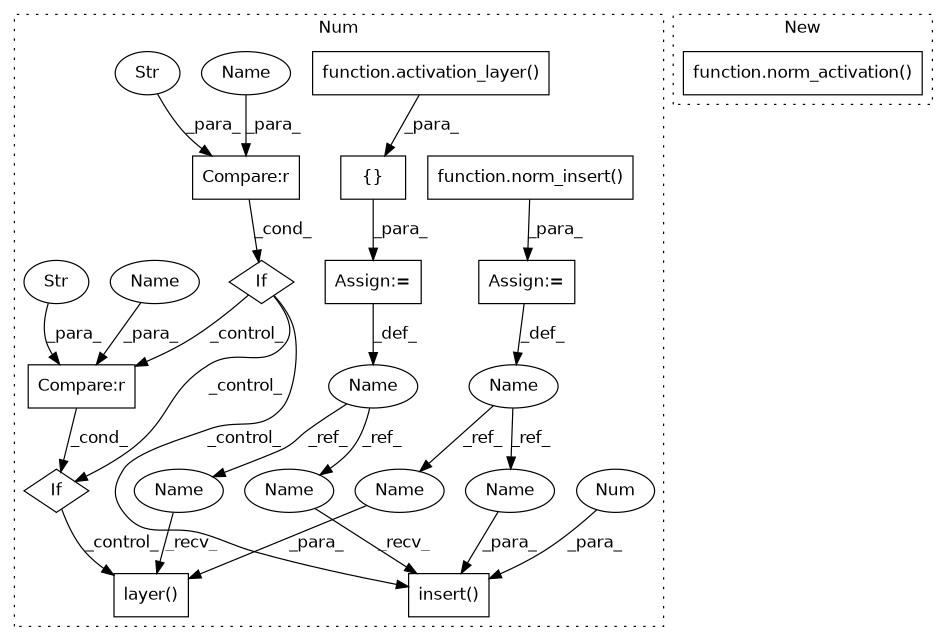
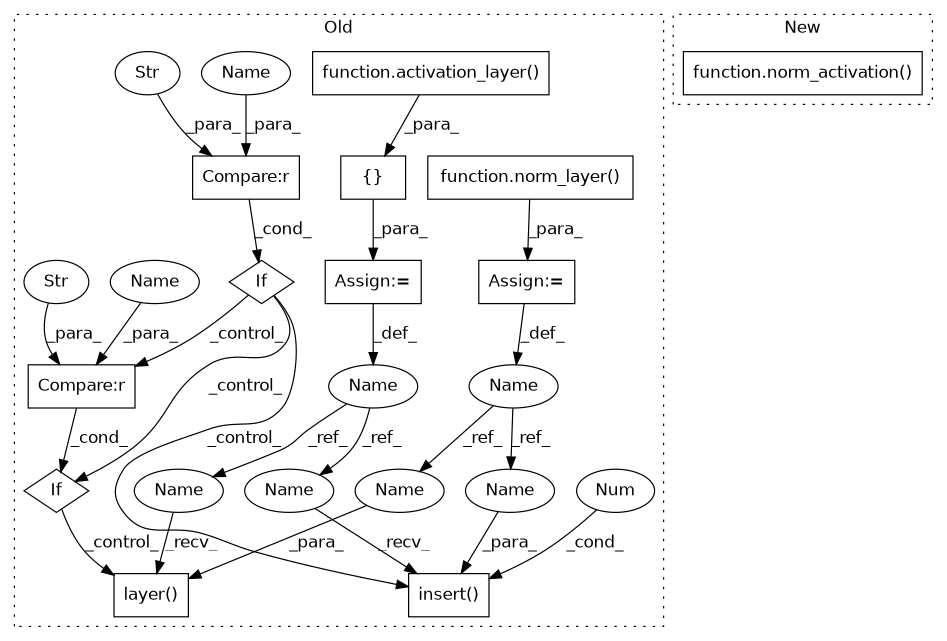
cluster "Num": label "Num" -> "Old"
node "function.norm_insert()": label "function.norm_insert()" -> "function.norm_layer()"
edge "Num" -> "insert()": label "_para_" -> "_cond_"
